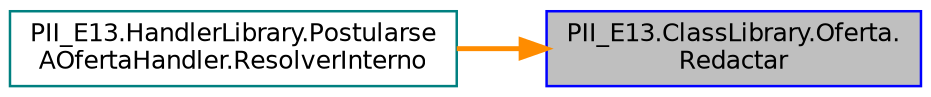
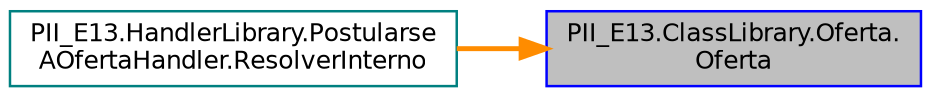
node "PII_E13.ClassLibrary.Oferta. Redactar": label "PII_E13.ClassLibrary.Oferta. Redactar" -> "PII_E13.ClassLibrary.Oferta. Oferta"
